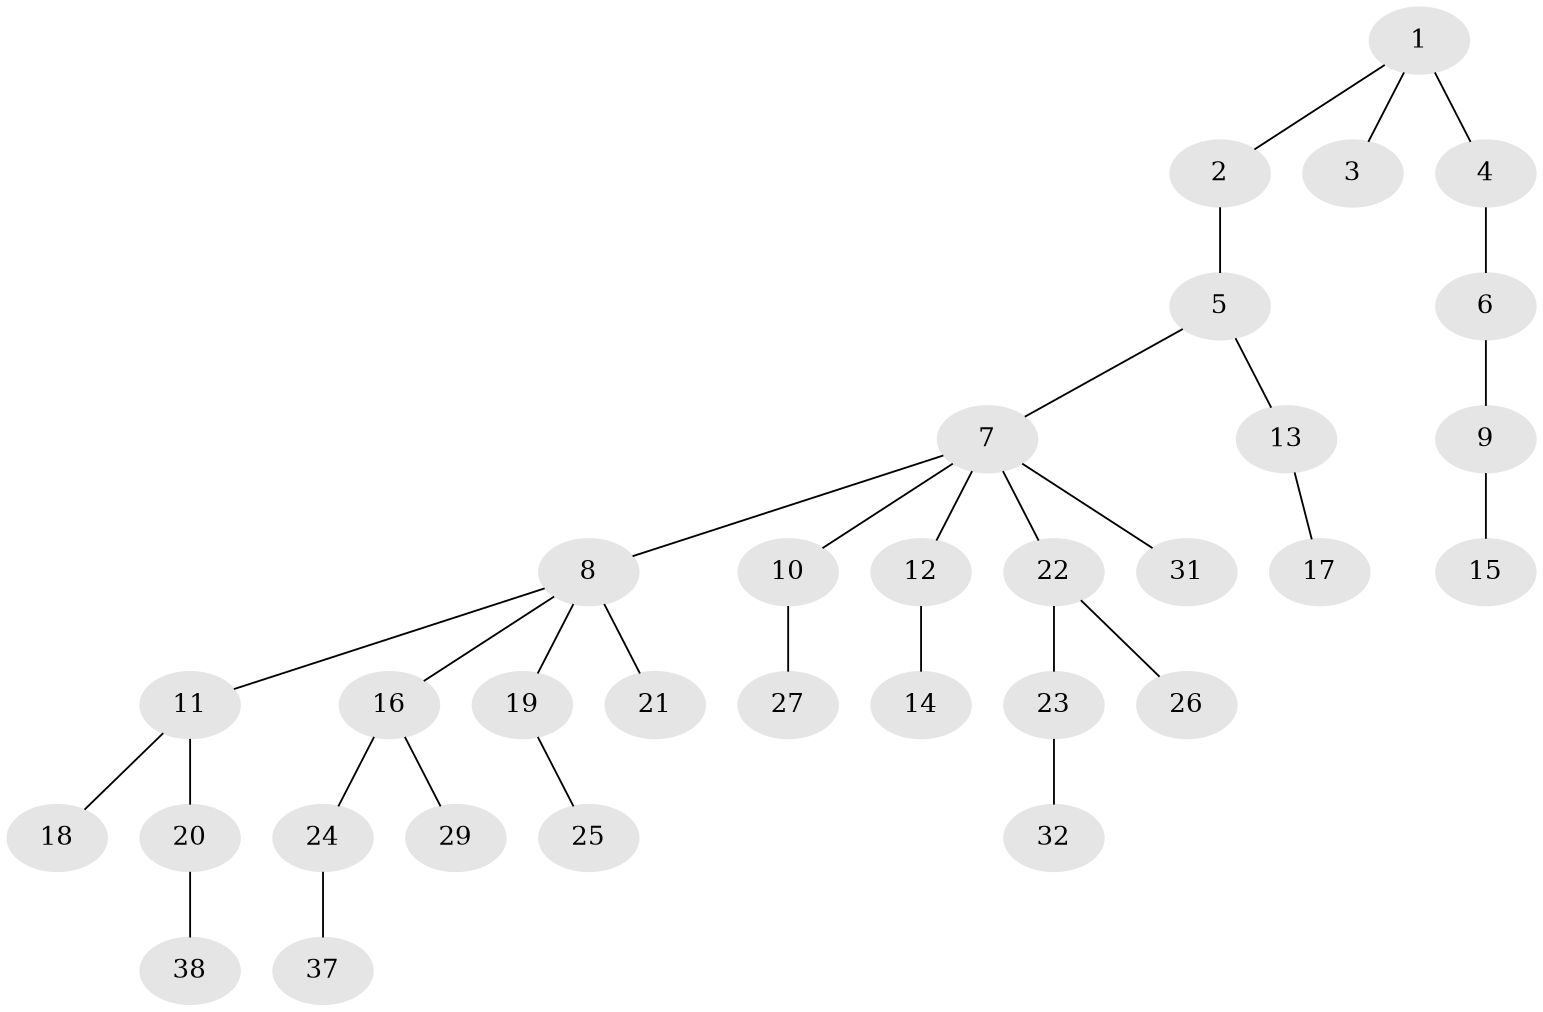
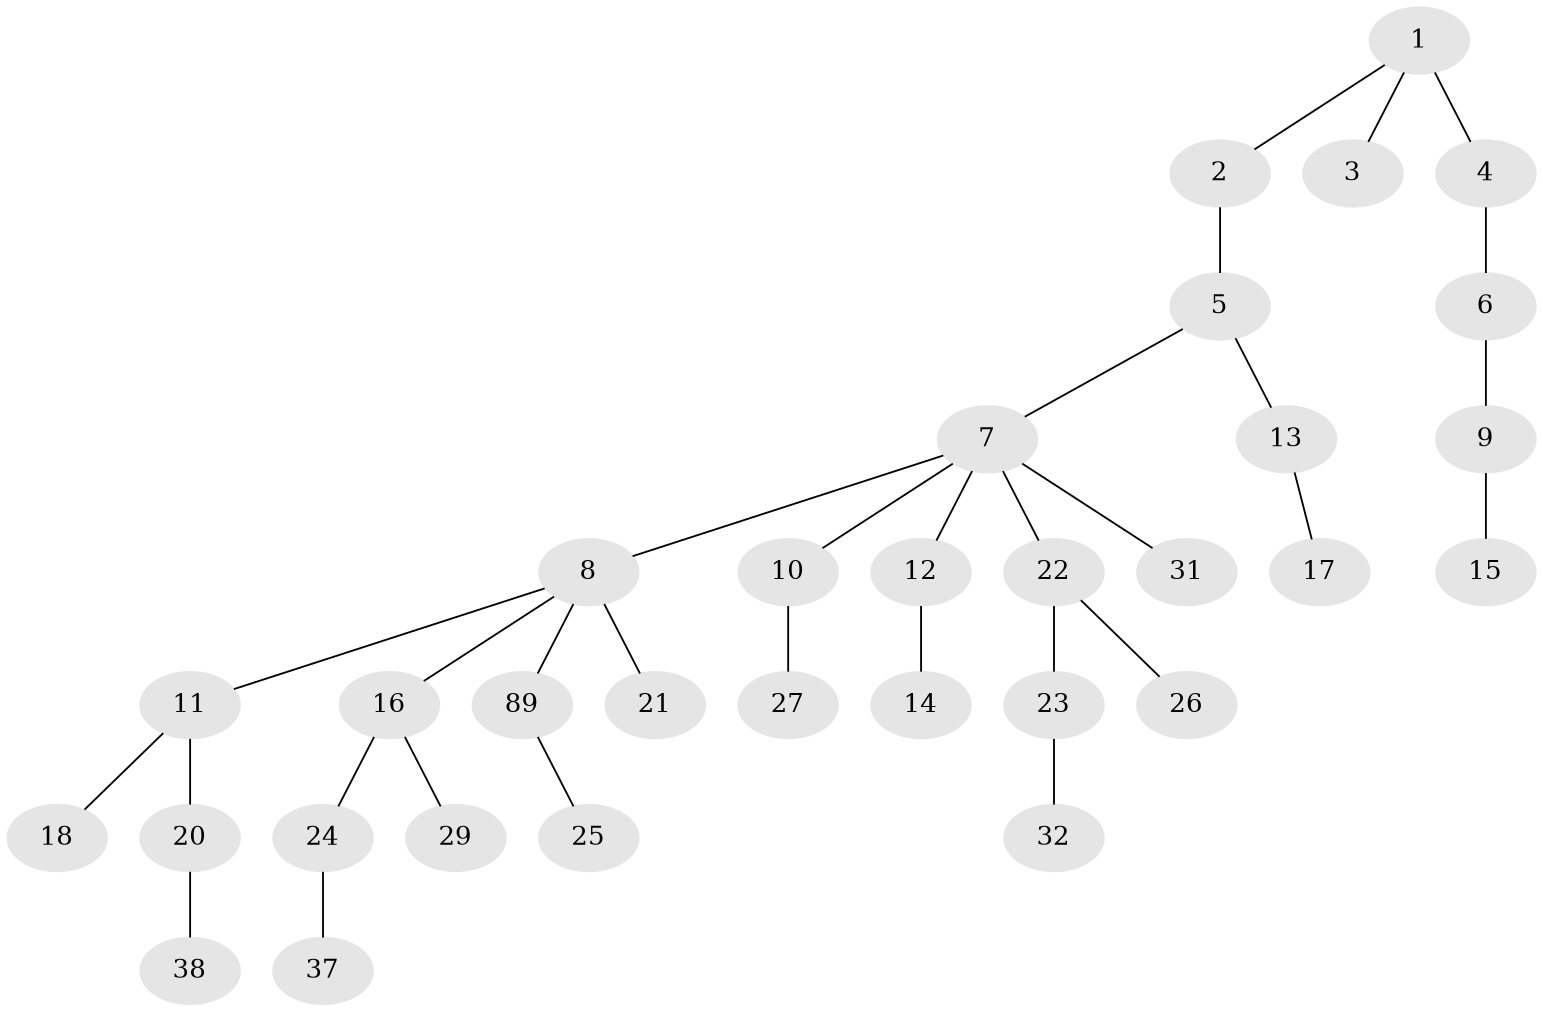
node "19": label "19" -> "89"
